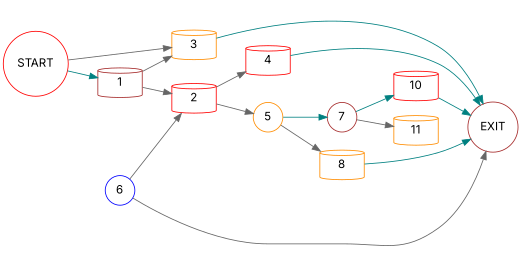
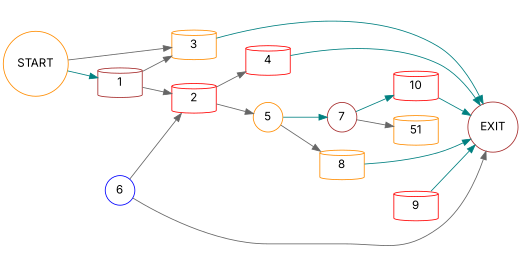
node "START": color red -> darkorange
node "11": label "11" -> "51"
node "9": added
